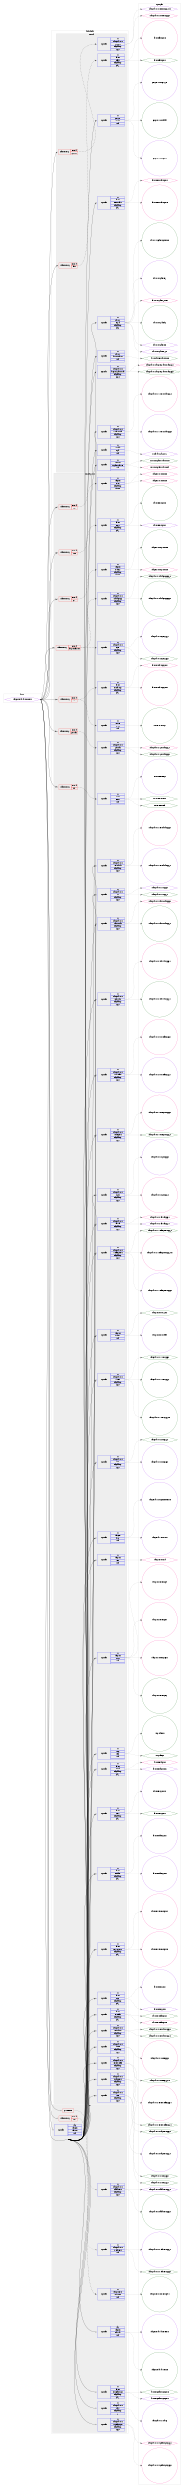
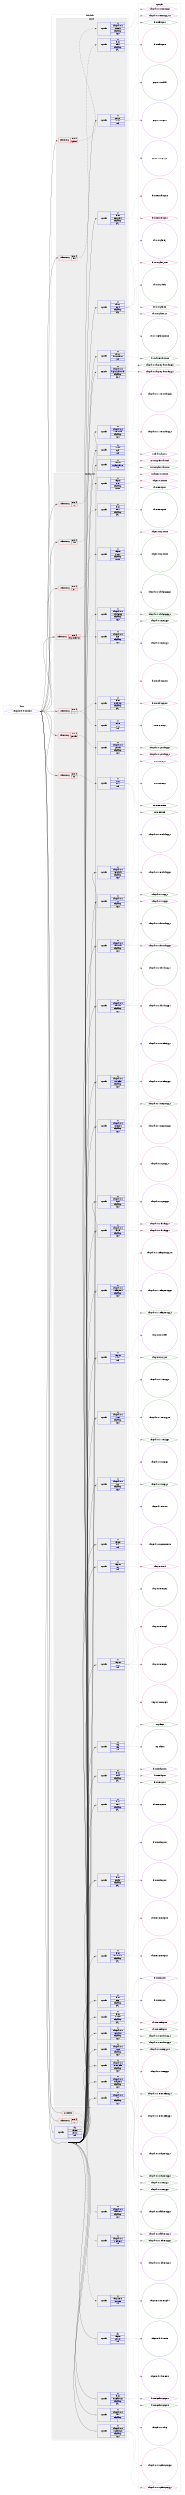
node "kde-apps/libkipi-18.12.3": label "kde-apps/libkipi-18.12.3" -> "shared-apps/libkipi-18.12.3"
node "sci-libs/cfitsio-3.410": added
